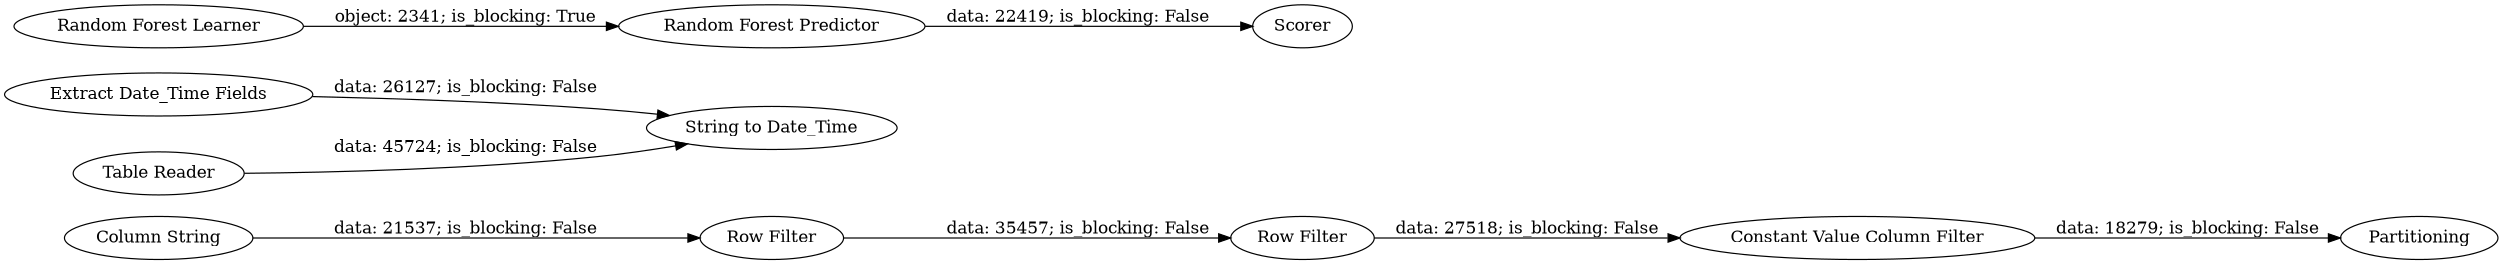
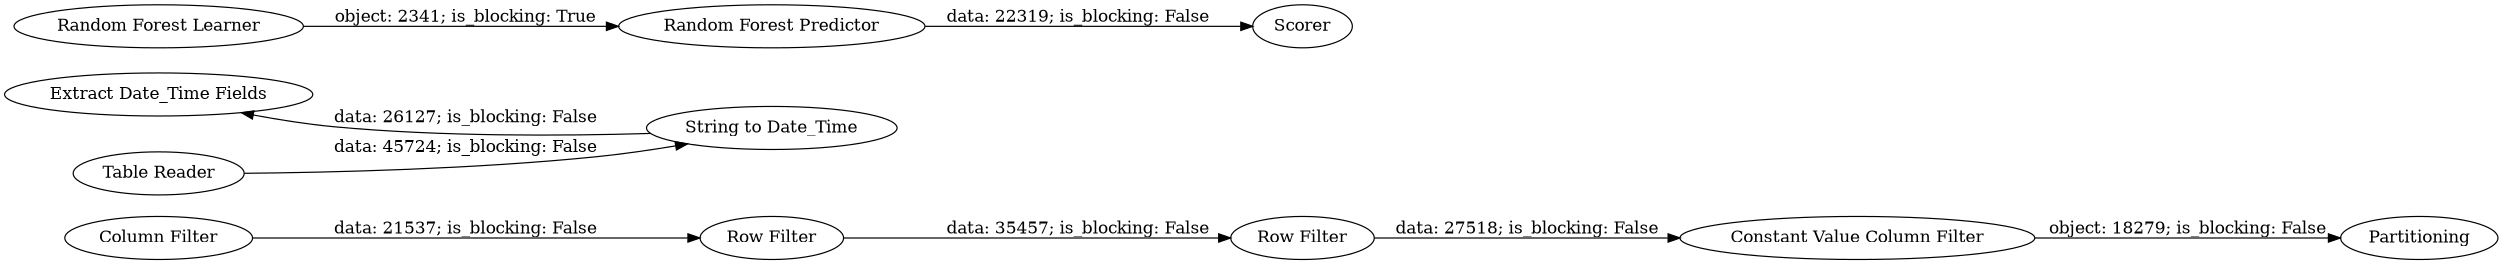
edge "Random Forest Predictor" -> "Scorer": label "data: 22419; is_blocking: False" -> "data: 22319; is_blocking: False"
edge "Extract Date_Time Fields" -> "String to Date_Time": reversed
edge "Constant Value Column Filter" -> "Partitioning": label "data: 18279; is_blocking: False" -> "object: 18279; is_blocking: False"
node "Column String": label "Column String" -> "Column Filter"
